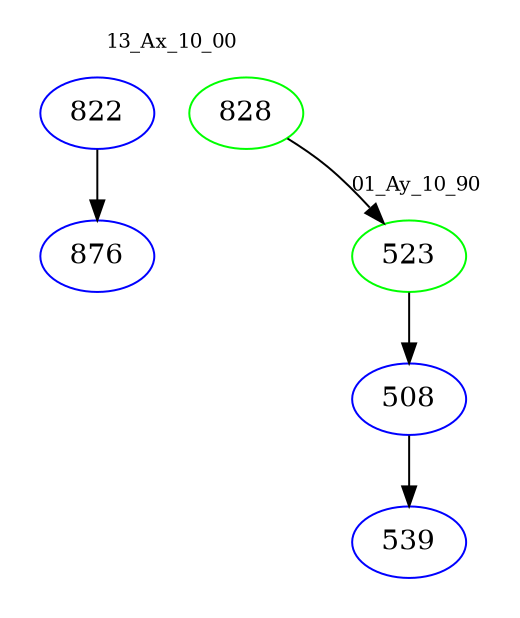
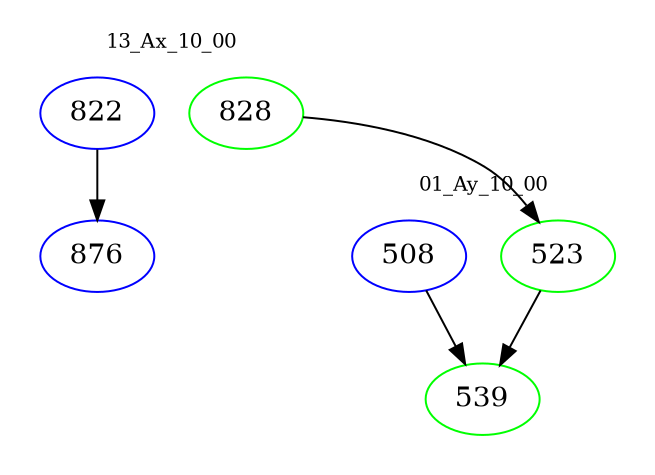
cluster "01_Ay_10_90": label "01_Ay_10_90" -> "01_Ay_10_00"
edge "523" -> "508": now "523" -> "539"
node "539": color blue -> green
